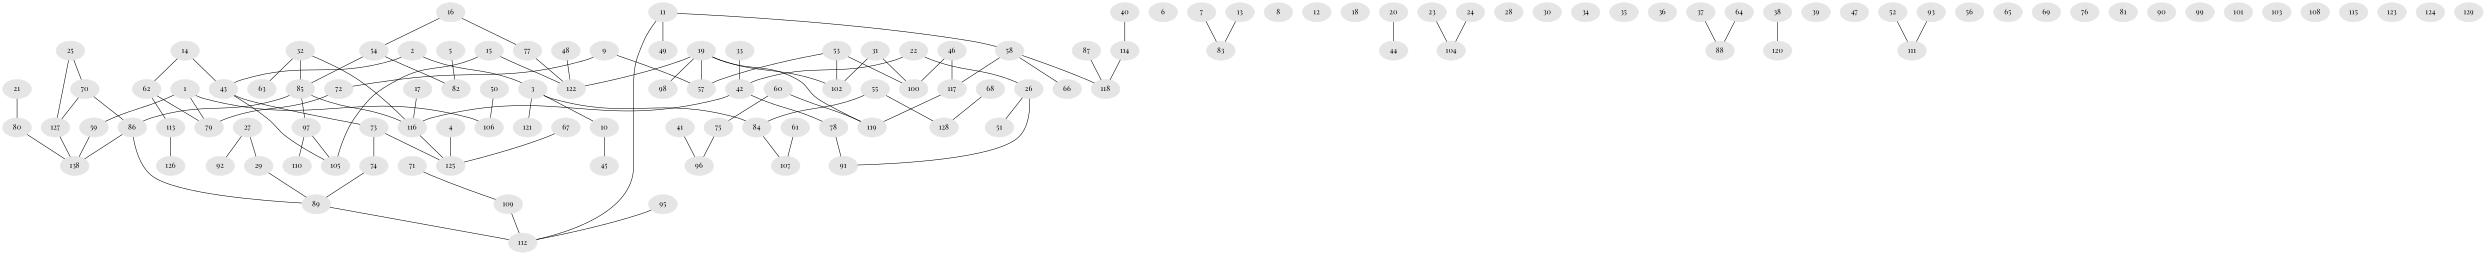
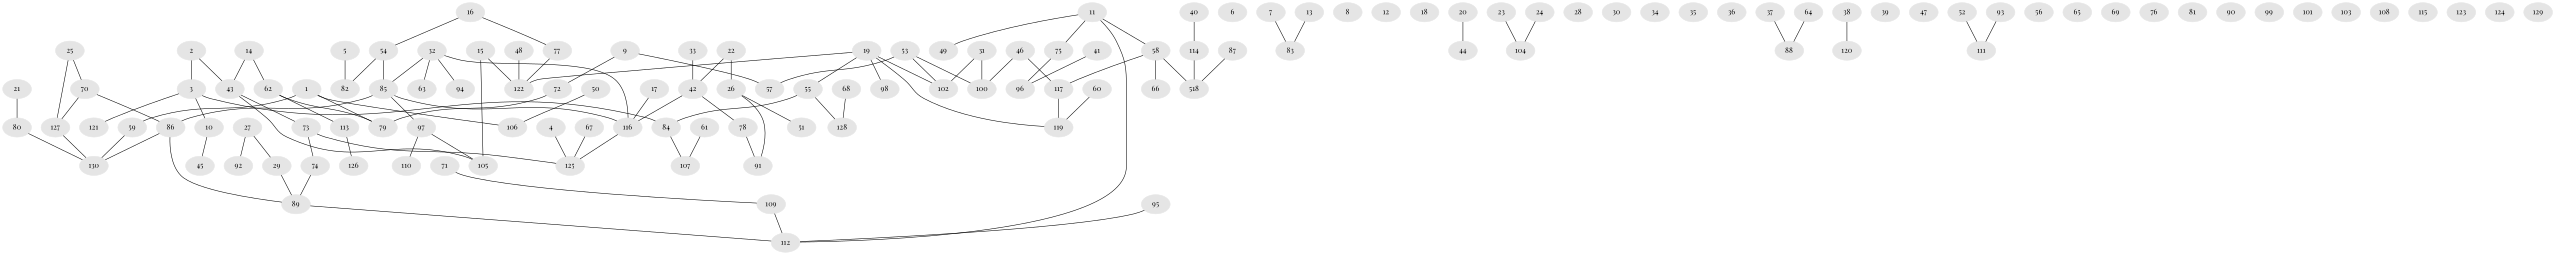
edge "19" -- "57": now "19" -- "55"
node "94": added
node "118": label "118" -> "518"
edge "60" -- "75": now "11" -- "75"
node "138": label "138" -> "130"
